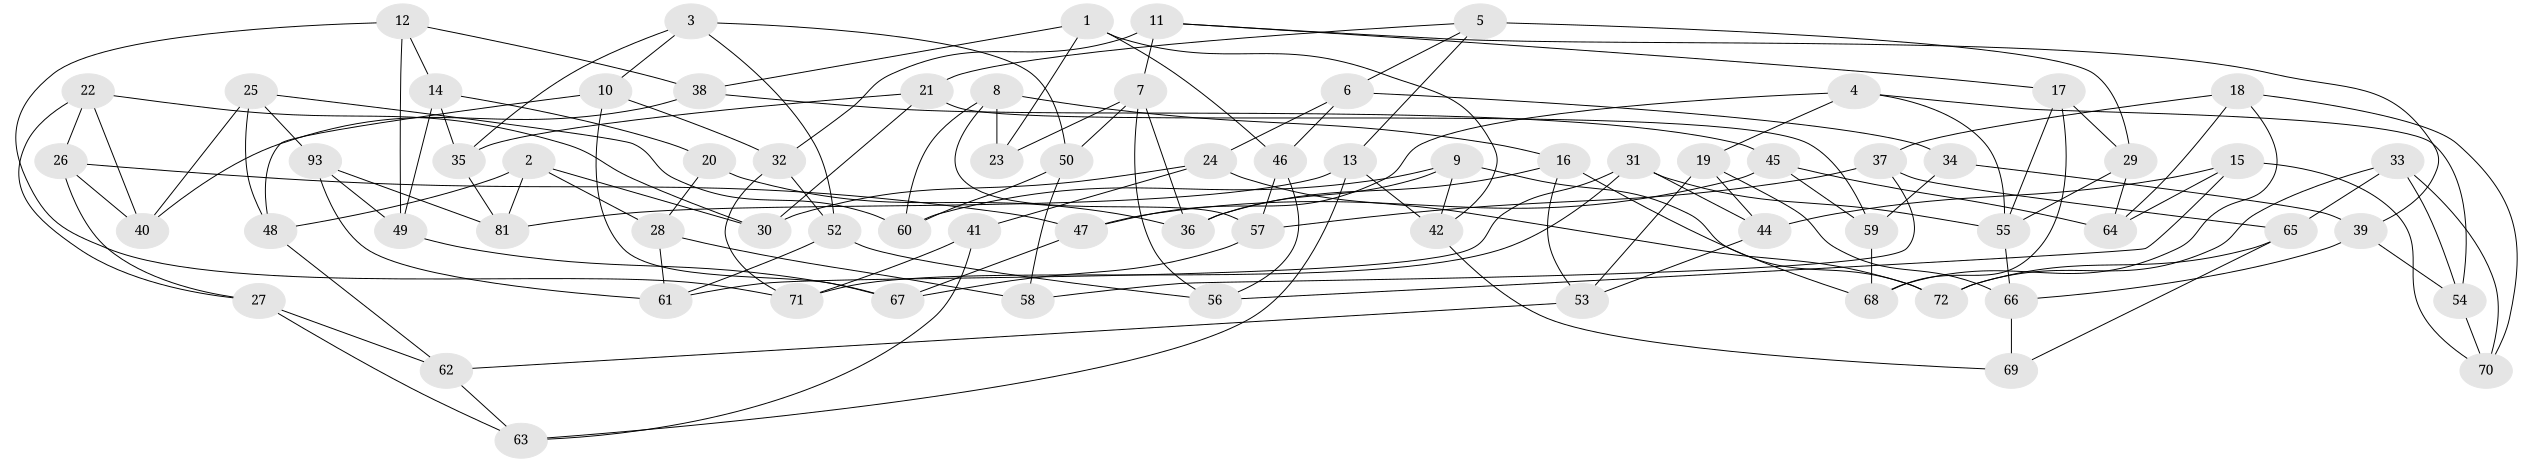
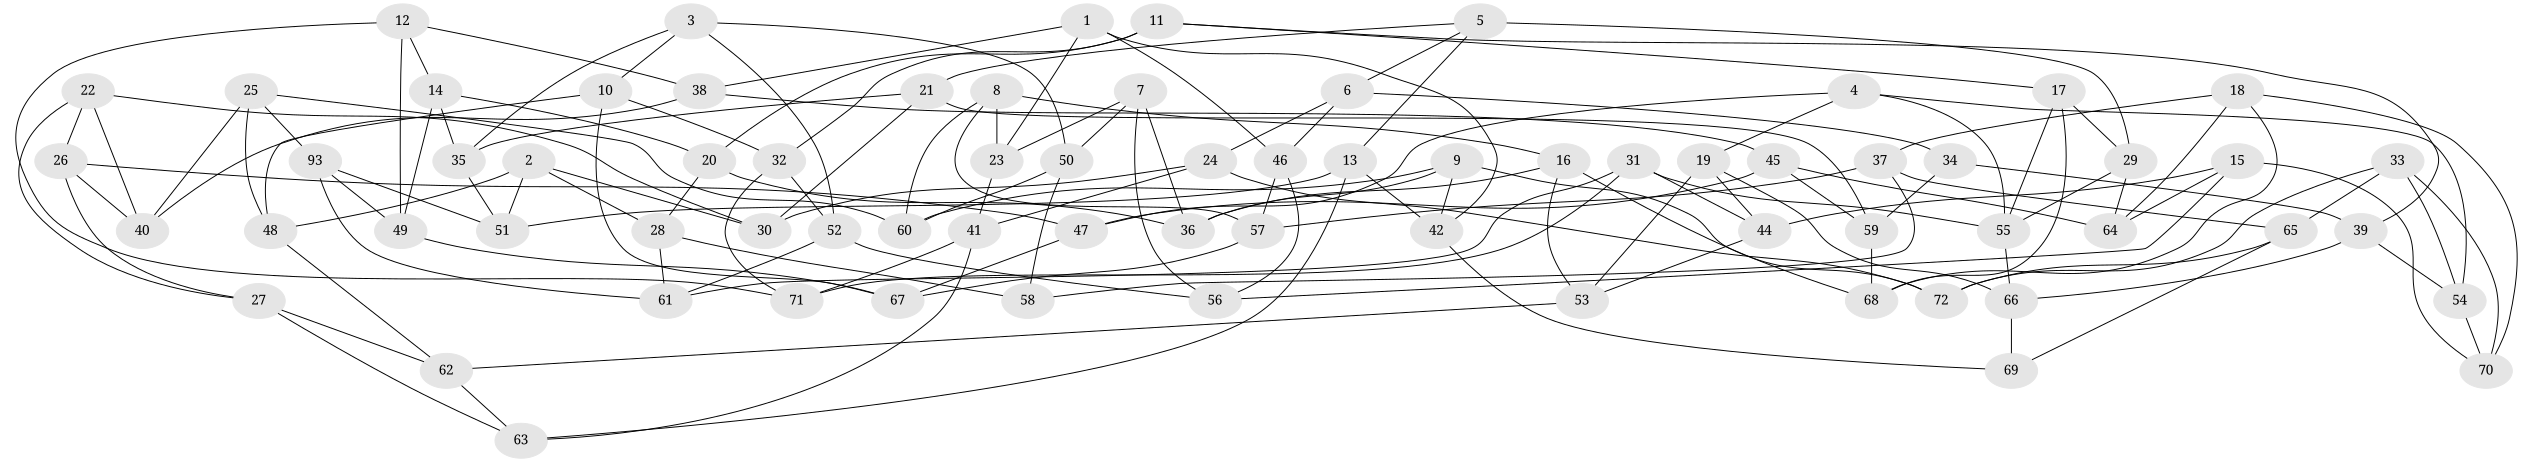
edge "11" -- "7": now "11" -- "20"
edge "23" -- "41": added
node "81": label "81" -> "51"
